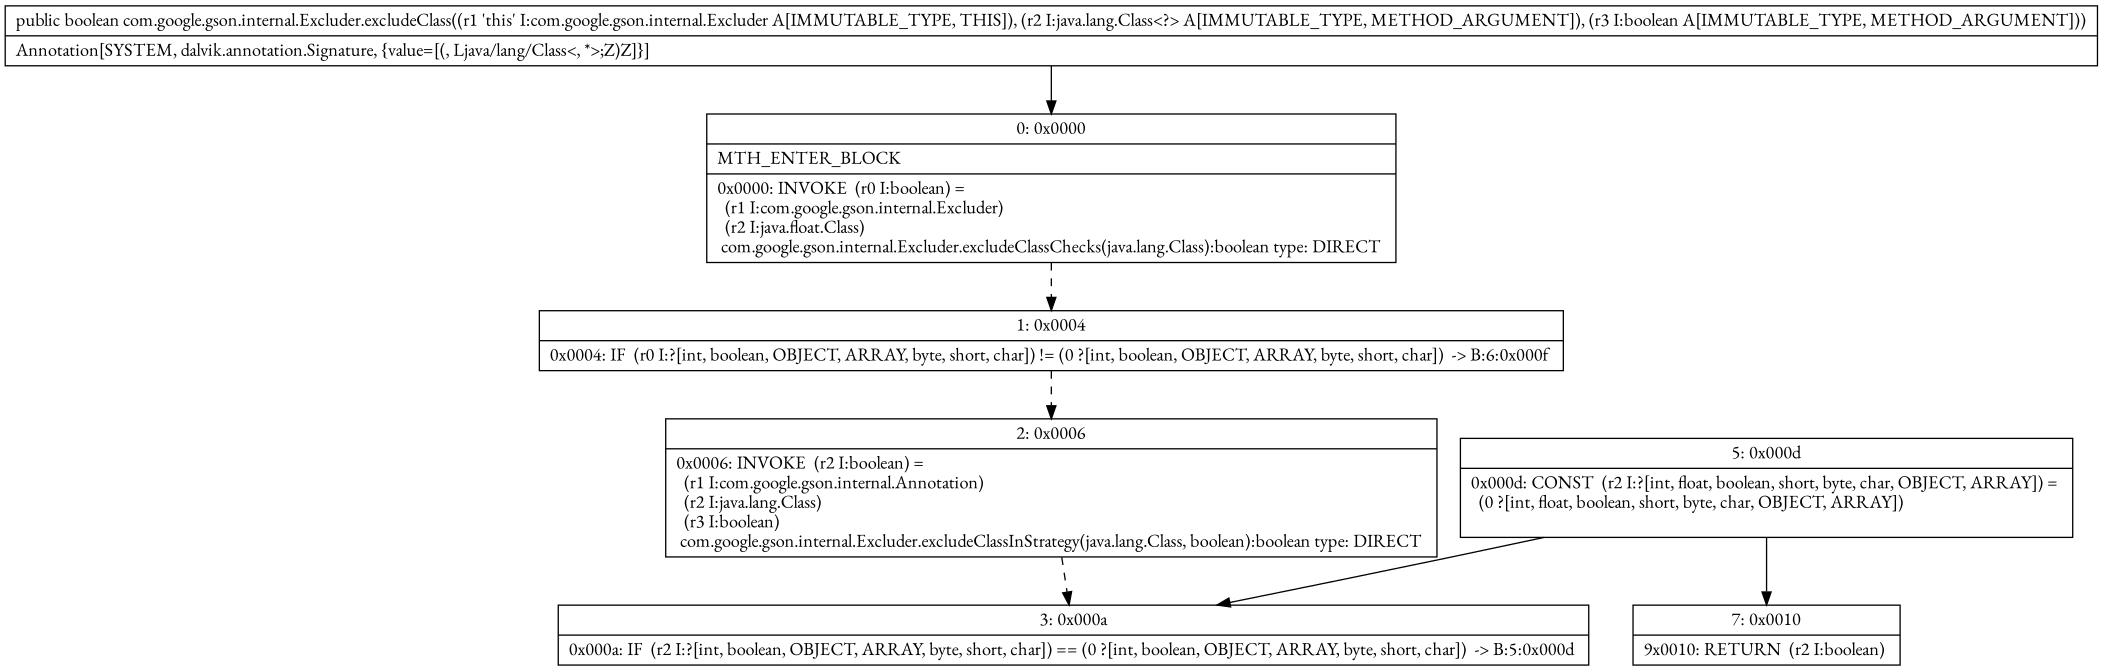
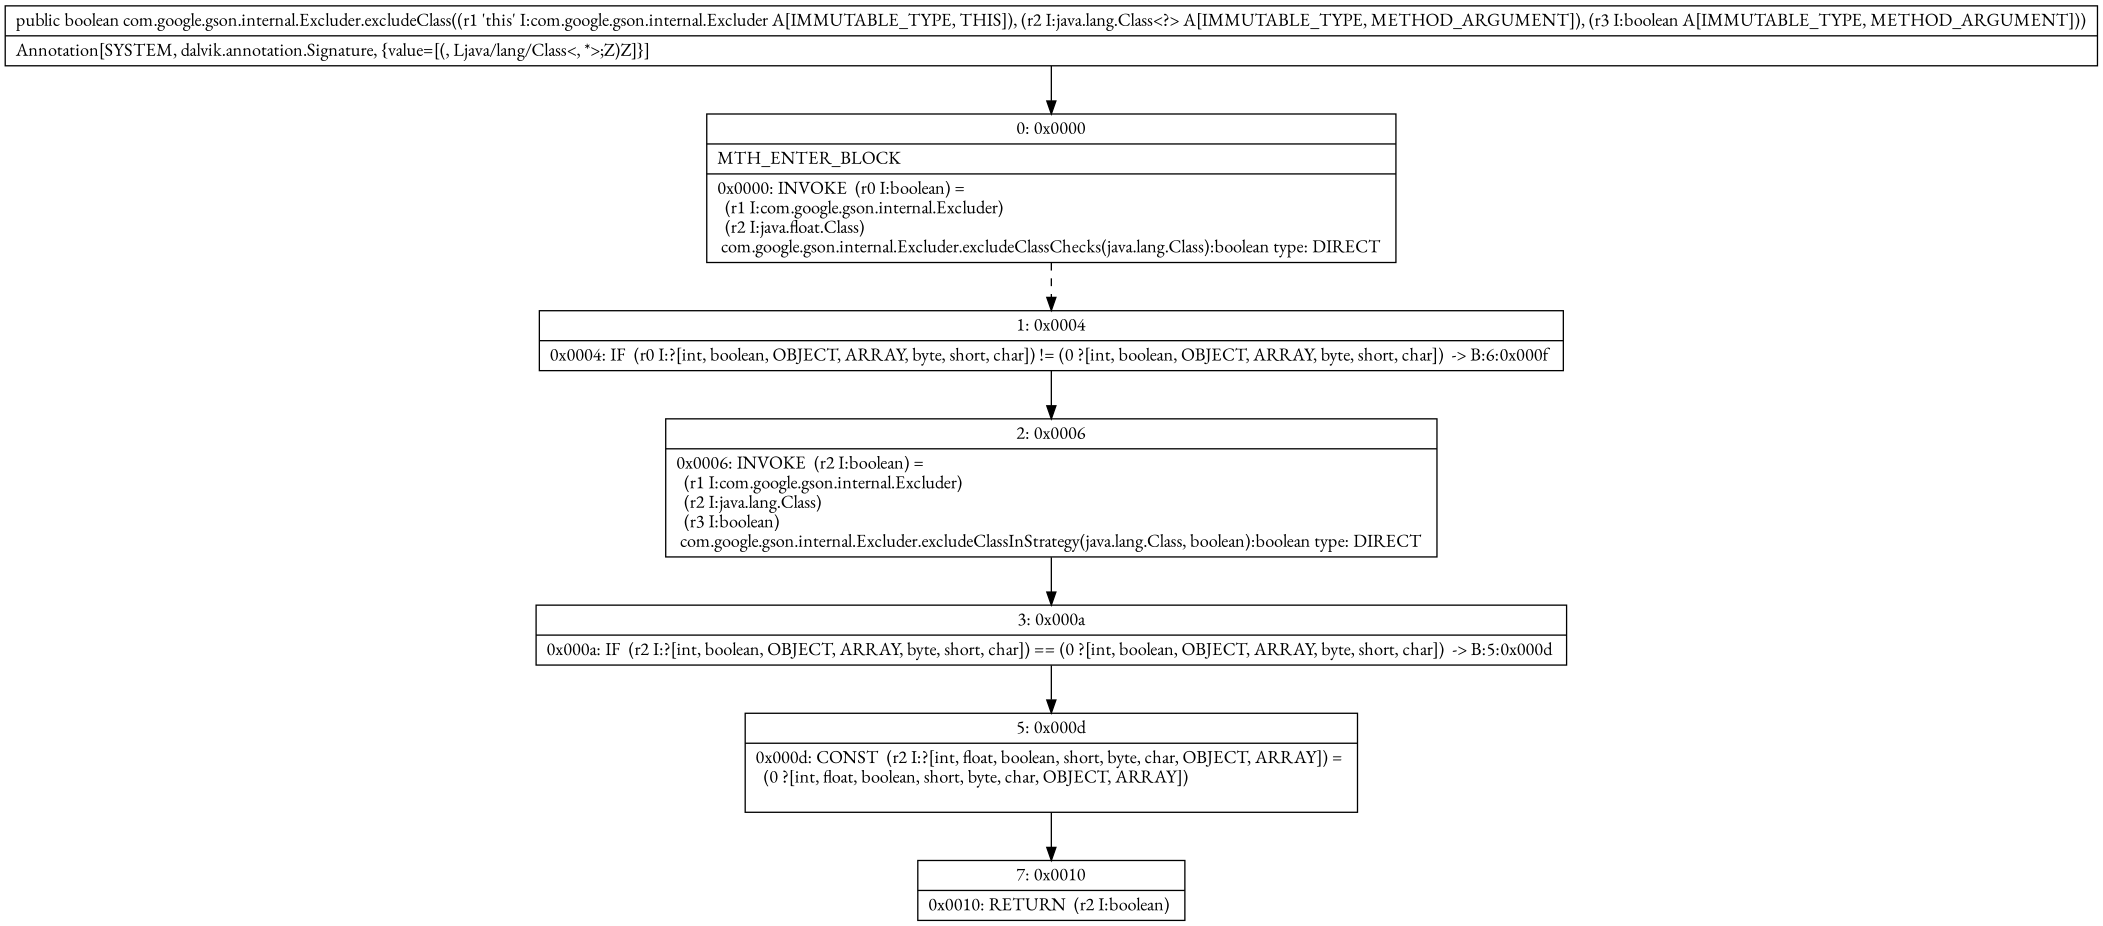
edge "1: 0x0004" -> "2: 0x0006": style dashed -> solid
node "2: 0x0006": text "(r1 I:com.google.gson.internal.Annotation)" -> "(r1 I:com.google.gson.internal.Excluder)"
edge "5: 0x000d" -> "3: 0x000a": reversed
edge "2: 0x0006" -> "3: 0x000a": style dashed -> solid
node "7: 0x0010": text "9x0010: RETURN  (r2 I:boolean)" -> "0x0010: RETURN  (r2 I:boolean)"
